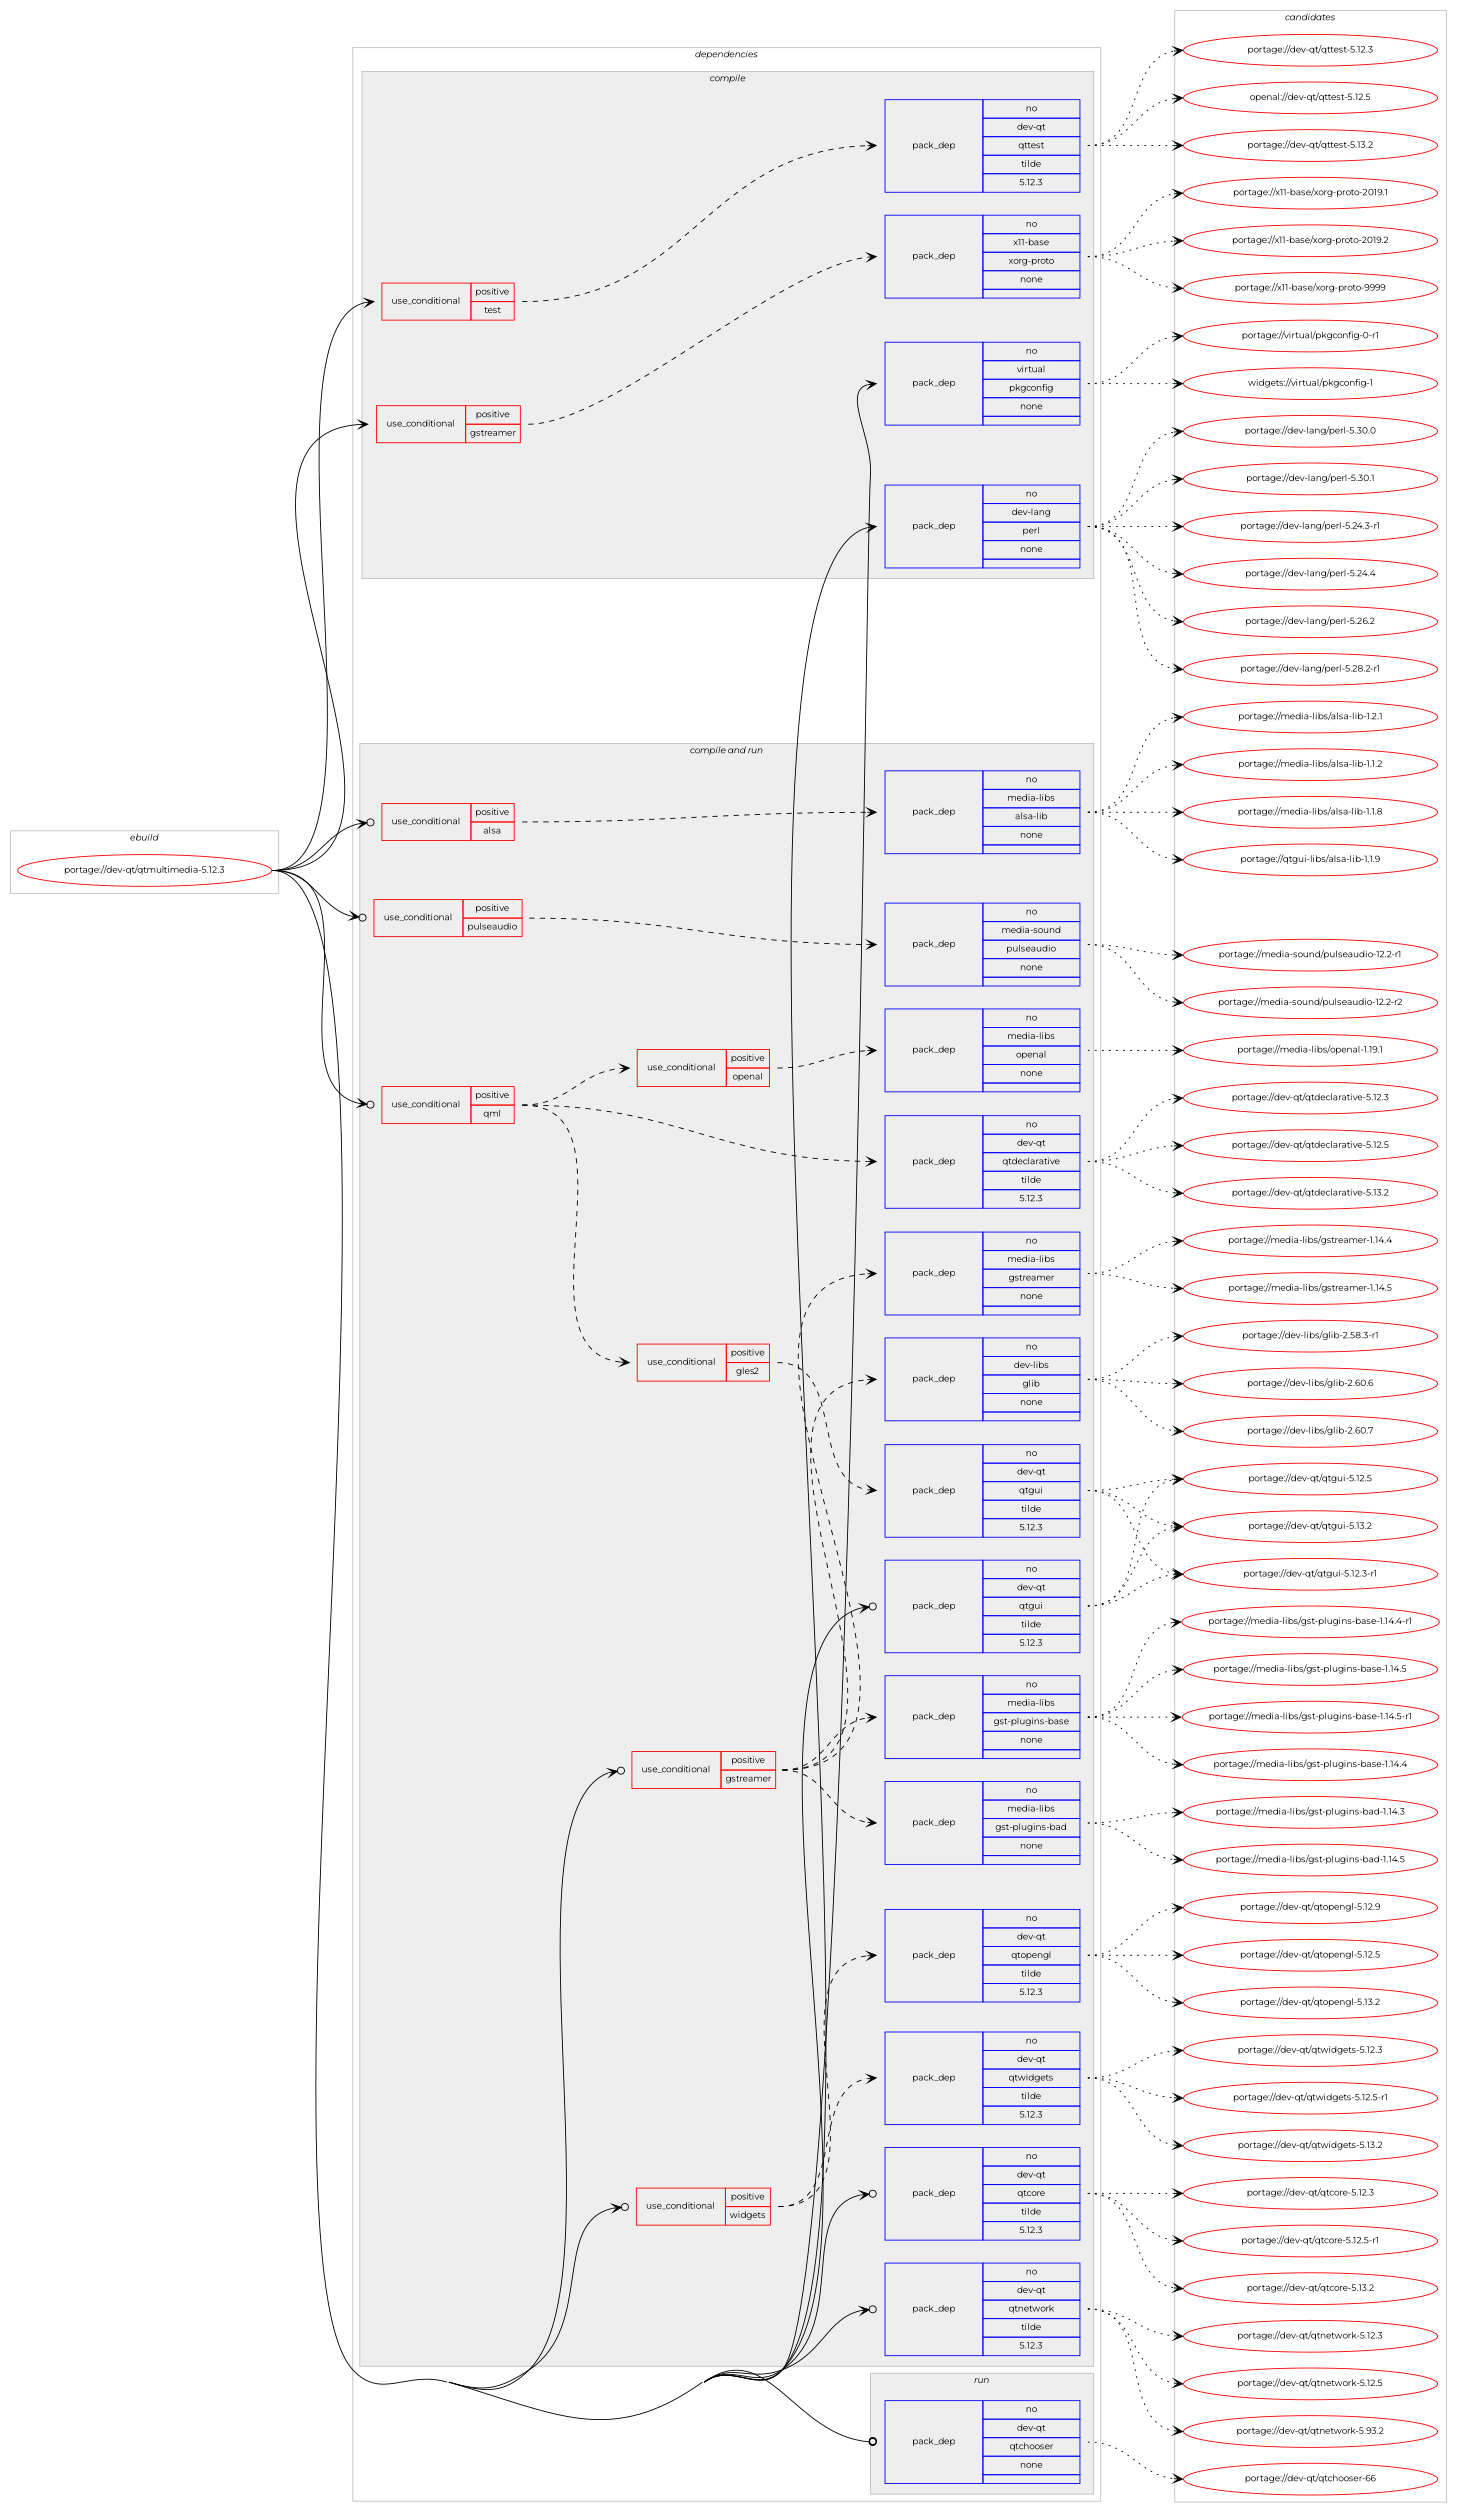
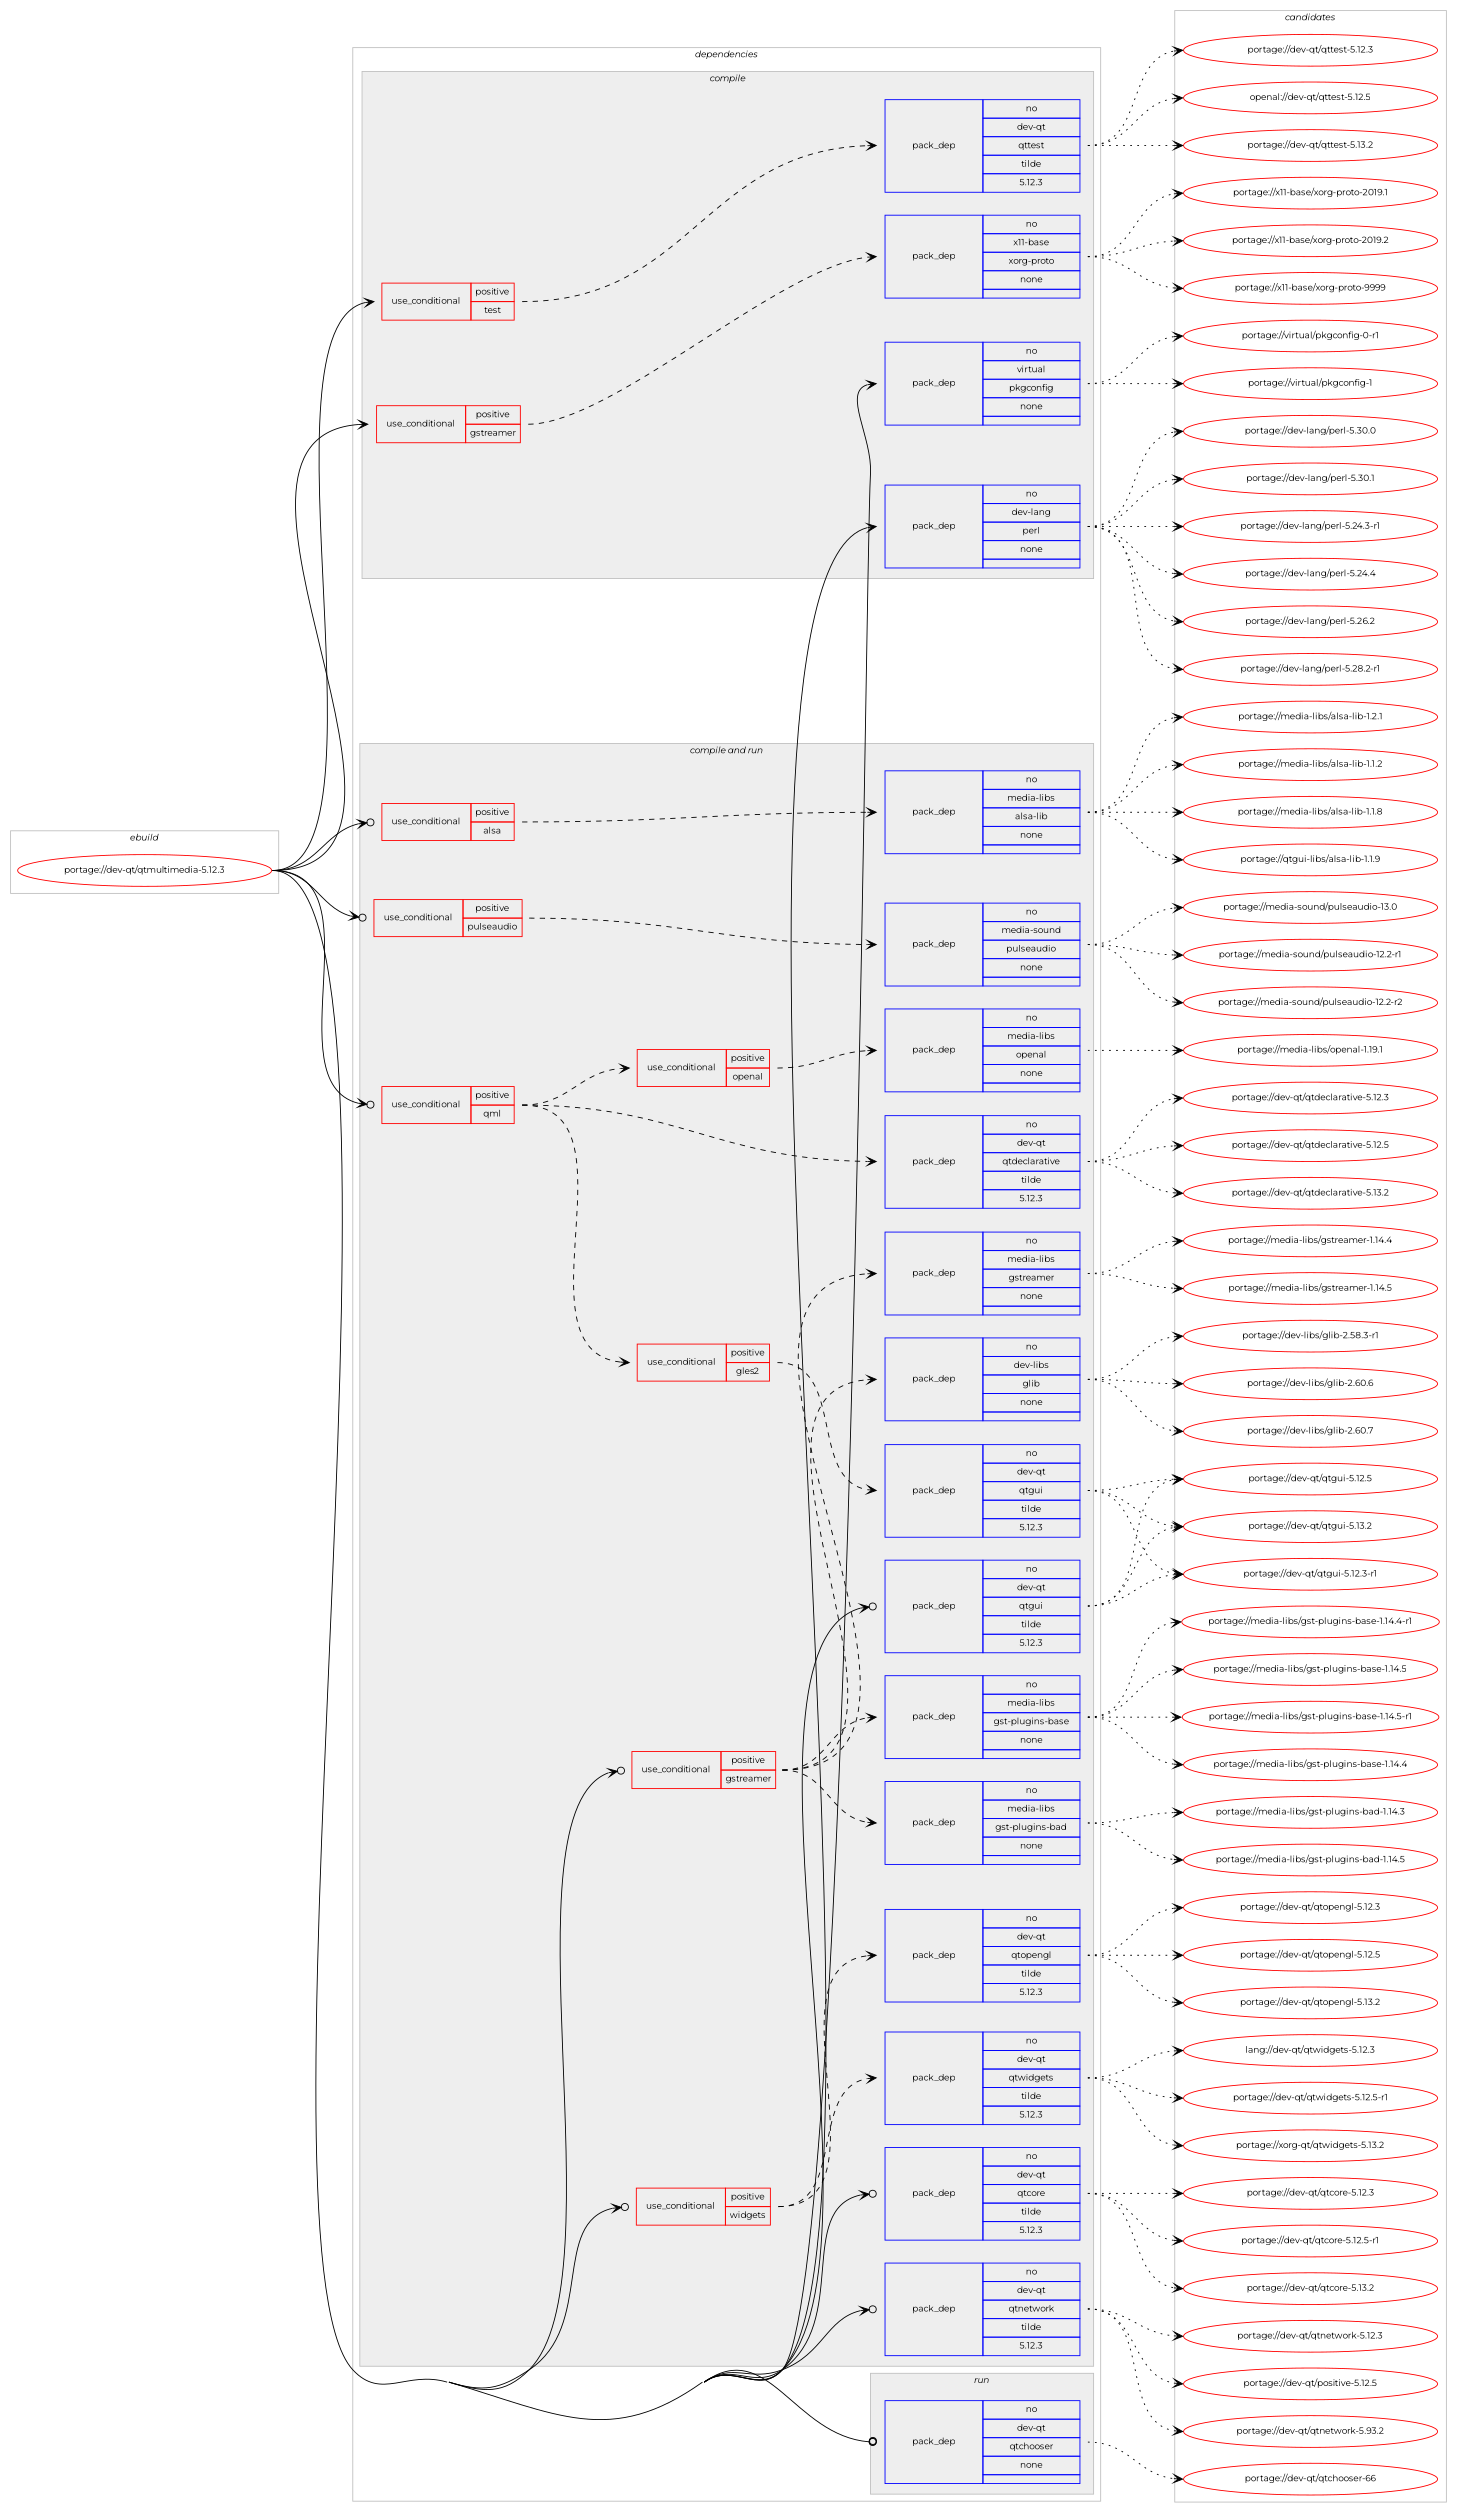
node "widgets://virtual/pkgconfig-1": label "widgets://virtual/pkgconfig-1" -> "portage://virtual/pkgconfig-1"
node "portage://media-sound/pulseaudio-13.0": added
node "portage://dev-qt/qtopengl-5.12.9": label "portage://dev-qt/qtopengl-5.12.9" -> "portage://dev-qt/qtopengl-5.12.3"
node "portage://dev-qt/qtwidgets-5.12.3": label "portage://dev-qt/qtwidgets-5.12.3" -> "lang://dev-qt/qtwidgets-5.12.3"
node "portage://dev-qt/qtwidgets-5.13.2": label "portage://dev-qt/qtwidgets-5.13.2" -> "portage://xorg-qt/qtwidgets-5.13.2"
node "portage://dev-qt/qtnetwork-5.12.5": label "portage://dev-qt/qtnetwork-5.12.5" -> "portage://dev-qt/positive-5.12.5"
